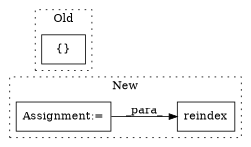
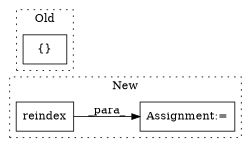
edge "Assignment:=" -> "reindex": reversed
